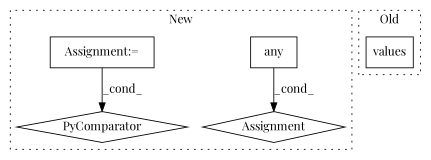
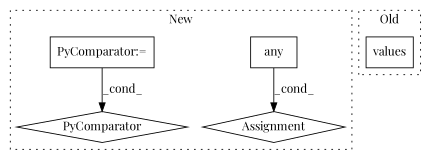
node "Assignment:=": label "Assignment:=" -> "PyComparator:="
